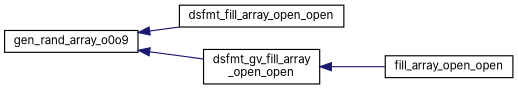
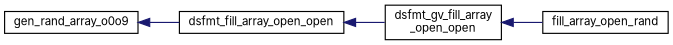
edge "dsfmt_gv_fill_array _open_open" -> "gen_rand_array_o0o9": now "dsfmt_gv_fill_array _open_open" -> "dsfmt_fill_array_open_open"
node "fill_array_open_open": label "fill_array_open_open" -> "fill_array_open_rand"
